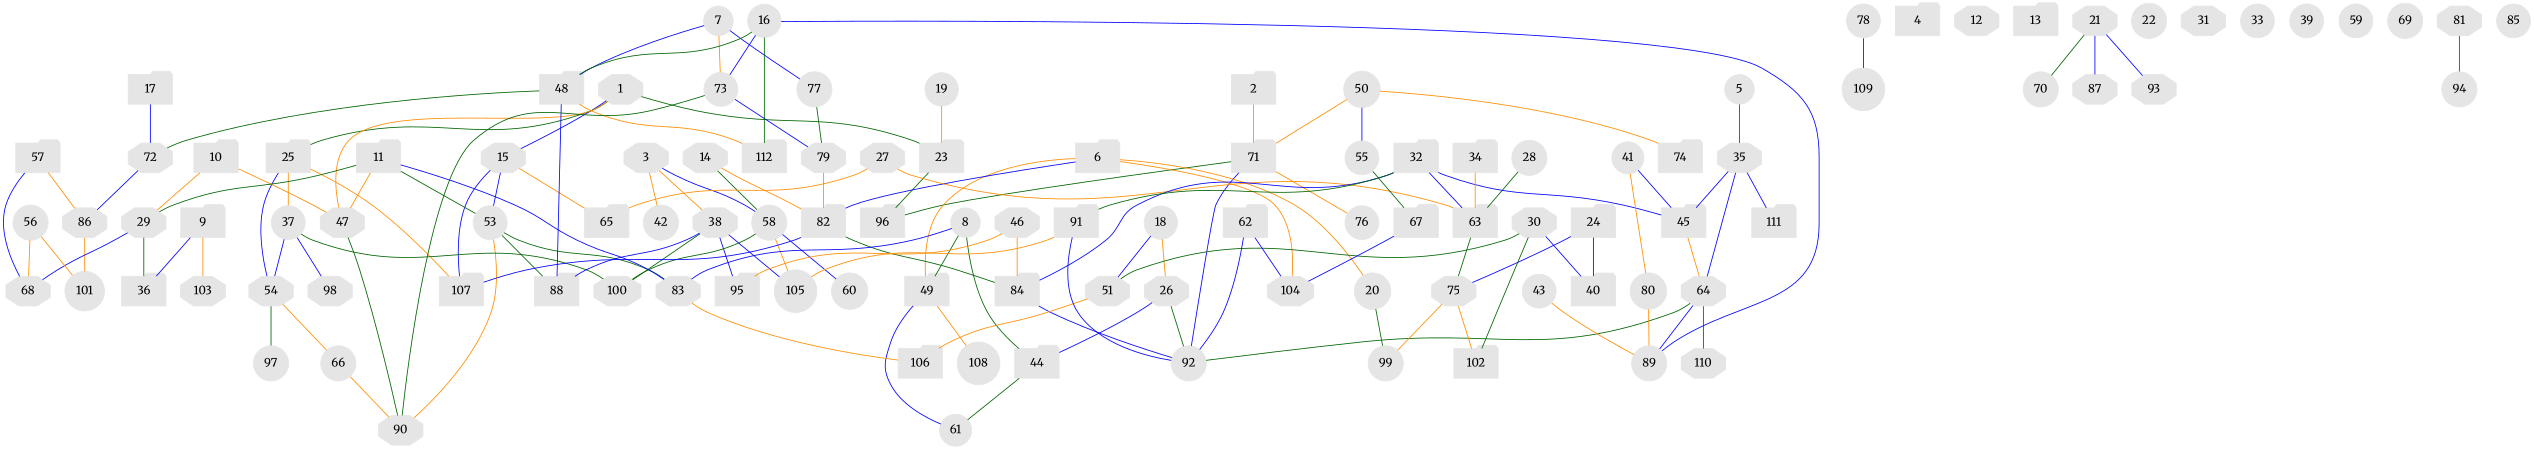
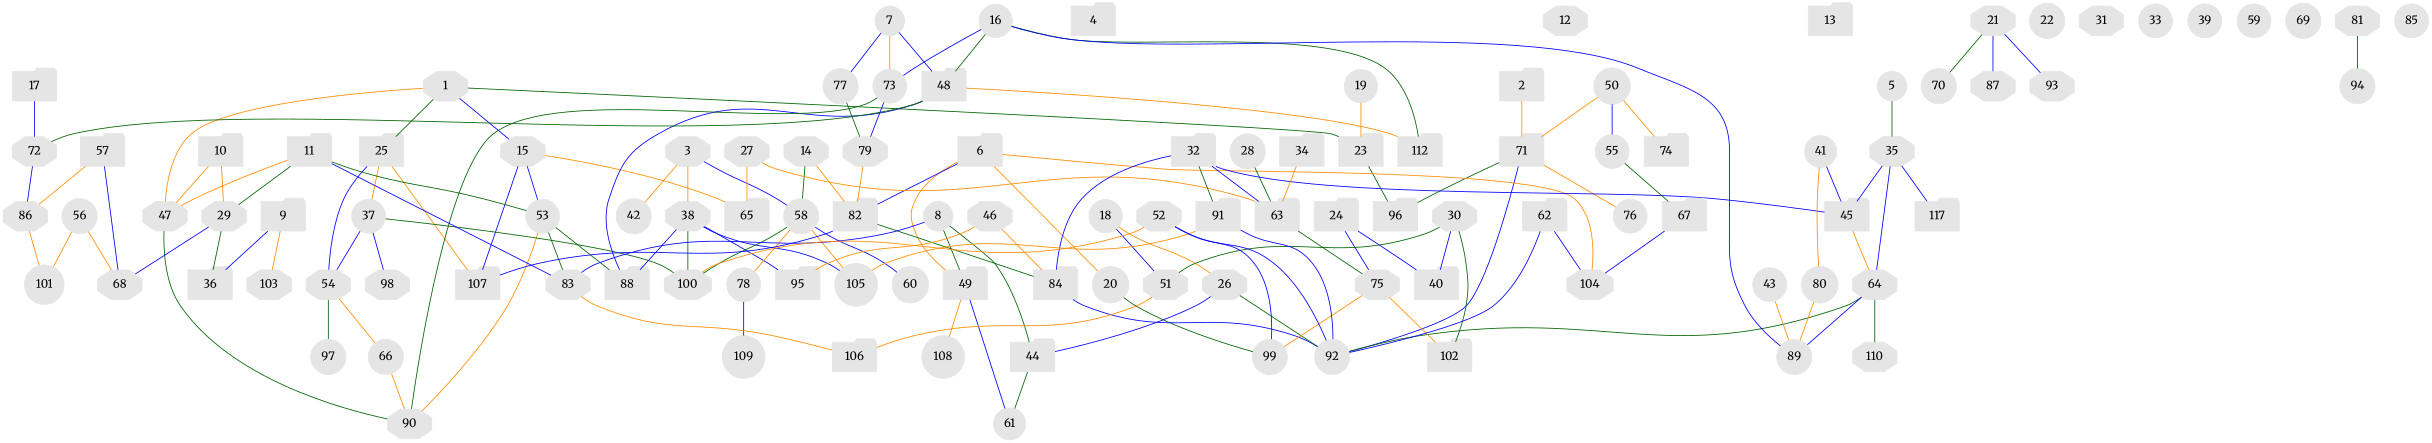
node "52": added
node "111": label "111" -> "117"
edge "58" -- "78": added
